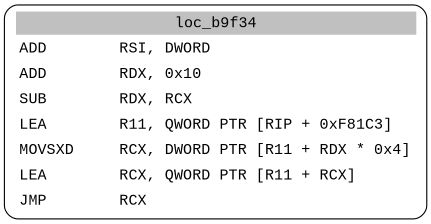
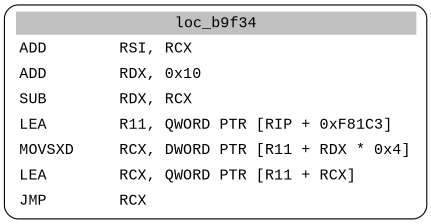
node "loc_b9f34": text "ADD        RSI, DWORD" -> "ADD        RSI, RCX"
